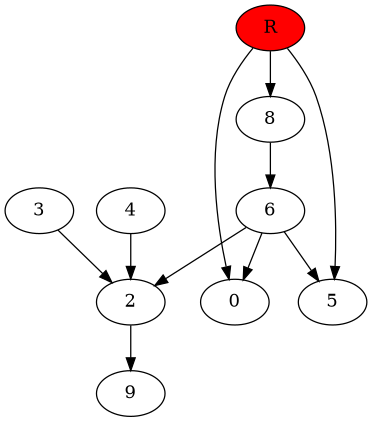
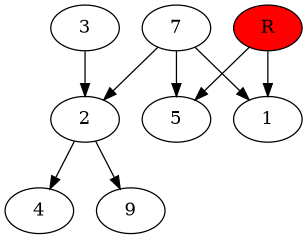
node "8": removed
node "6": label "6" -> "7"
edge "4" -> "2": reversed
node "0": label "0" -> "1"
